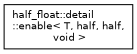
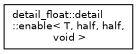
node "half_float::detail ::enable< T, half, half, void >": label "half_float::detail ::enable< T, half, half, void >" -> "detail_float::detail ::enable< T, half, half, void >"
